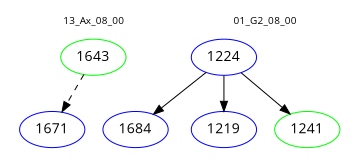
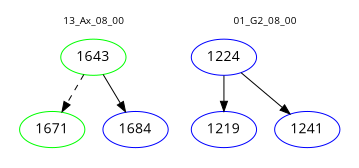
edge "1224" -> "1684": now "1643" -> "1684"
node "1671": color blue -> green
node "1241": color green -> blue
